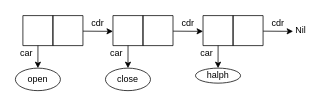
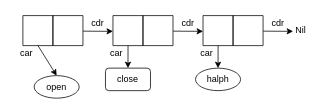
node "halph": size 45x15 -> 45x23
node "open": moved (38, 79) -> (57, 87)
node "close": shape ellipse -> rounded rectangle
